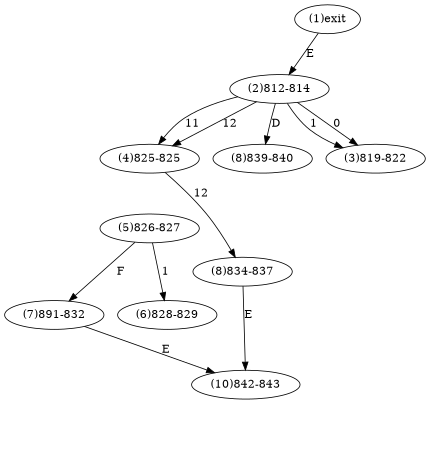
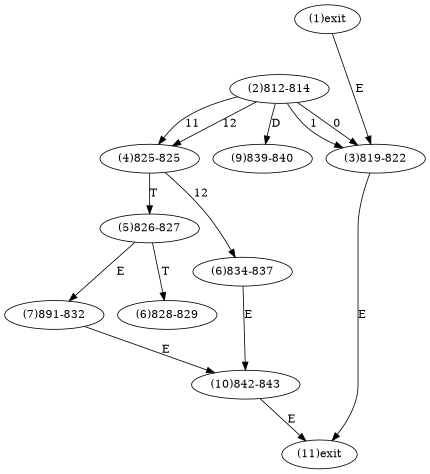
edge "(1)exit" -> "(2)812-814": now "(1)exit" -> "(3)819-822"
node "(8)839-840": label "(8)839-840" -> "(9)839-840"
edge "(4)825-825" -> "(5)826-827": added, label "T"
edge "(5)826-827" -> "(7)891-832": label "F" -> "E"
edge "(5)826-827" -> "(6)828-829": label "1" -> "T"
node "(8)834-837": label "(8)834-837" -> "(6)834-837"
node "(11)exit": added
